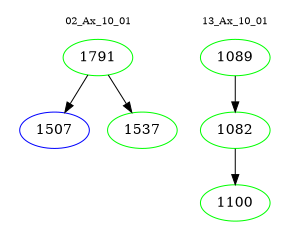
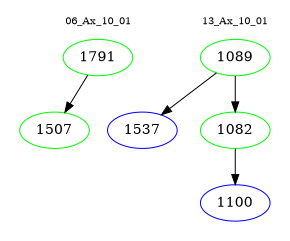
cluster "02_Ax_10_01": label "02_Ax_10_01" -> "06_Ax_10_01"
edge "1791" -> "1537": now "1089" -> "1537"
node "1507": color blue -> green
node "1537": color green -> blue
node "1100": color green -> blue
